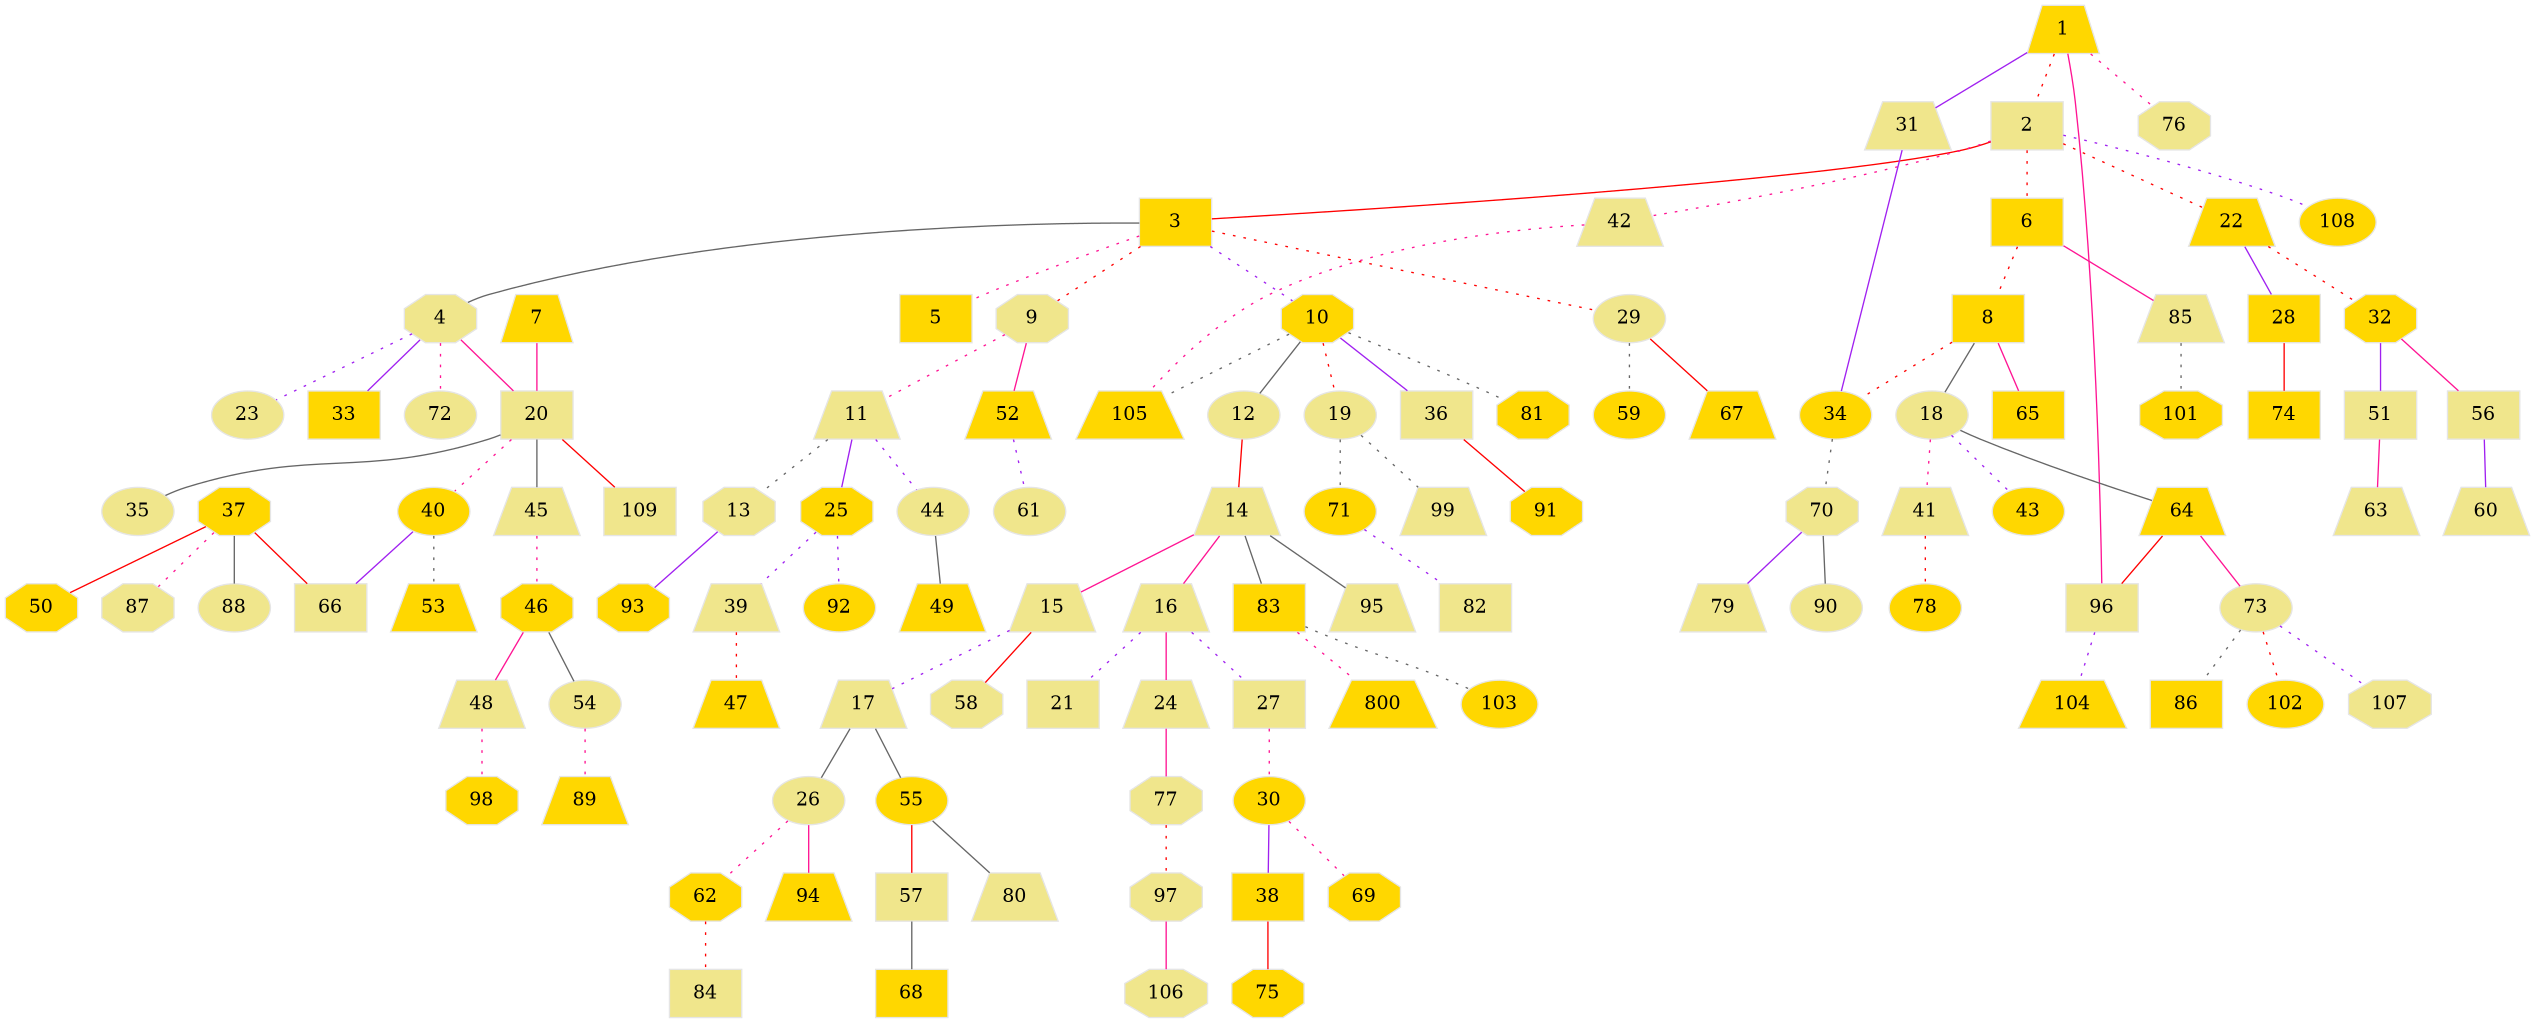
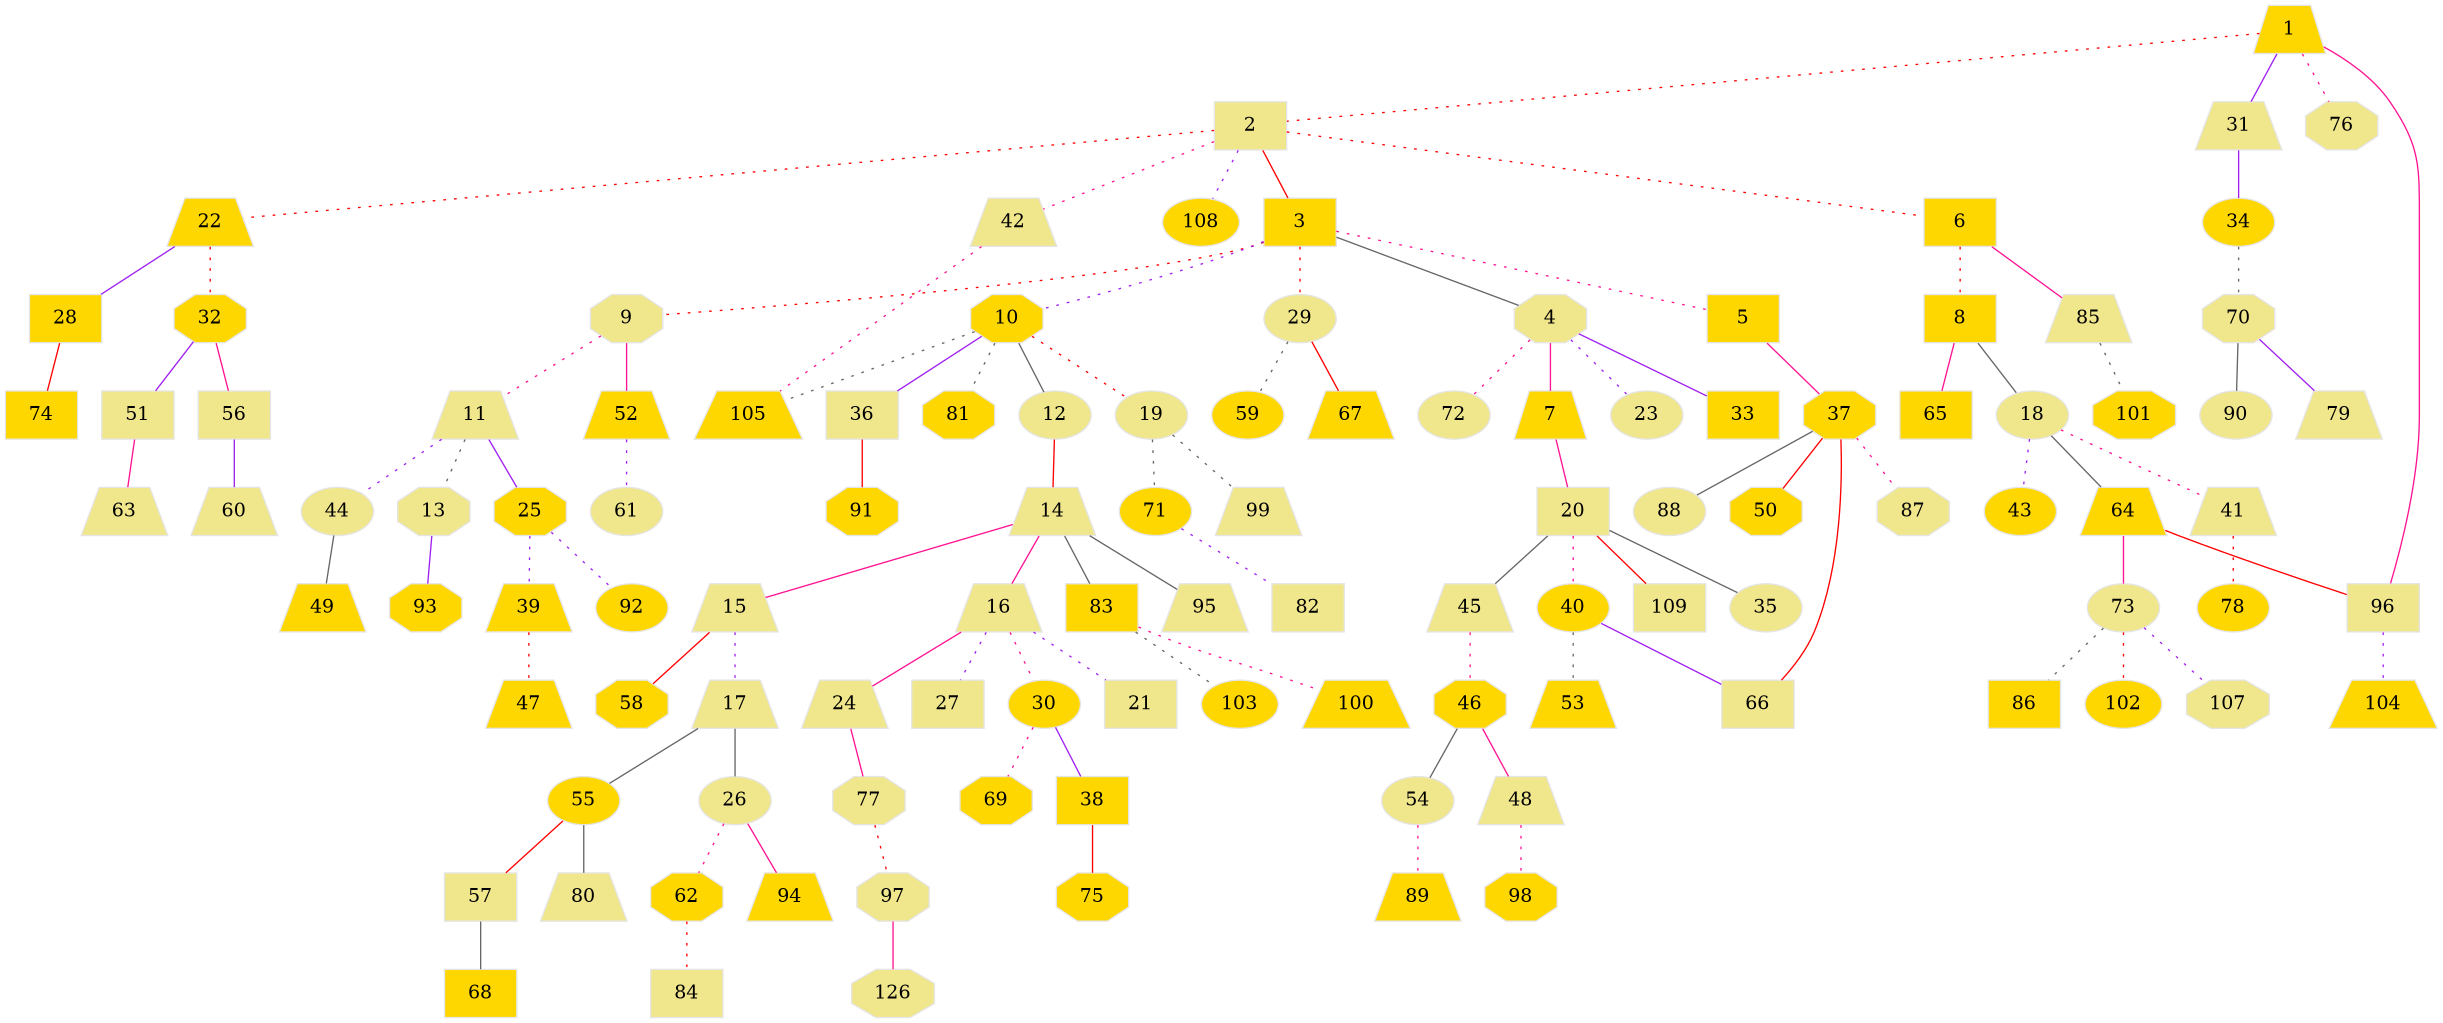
edge "4" -- "20": now "4" -- "7"
edge "5" -- "37": added
edge "8" -- "34": removed
node "39": fillcolor khaki -> gold
node "58": fillcolor khaki -> gold
node "800": label "800" -> "100"
edge "27" -- "30": now "16" -- "30"
node "106": label "106" -> "126"
